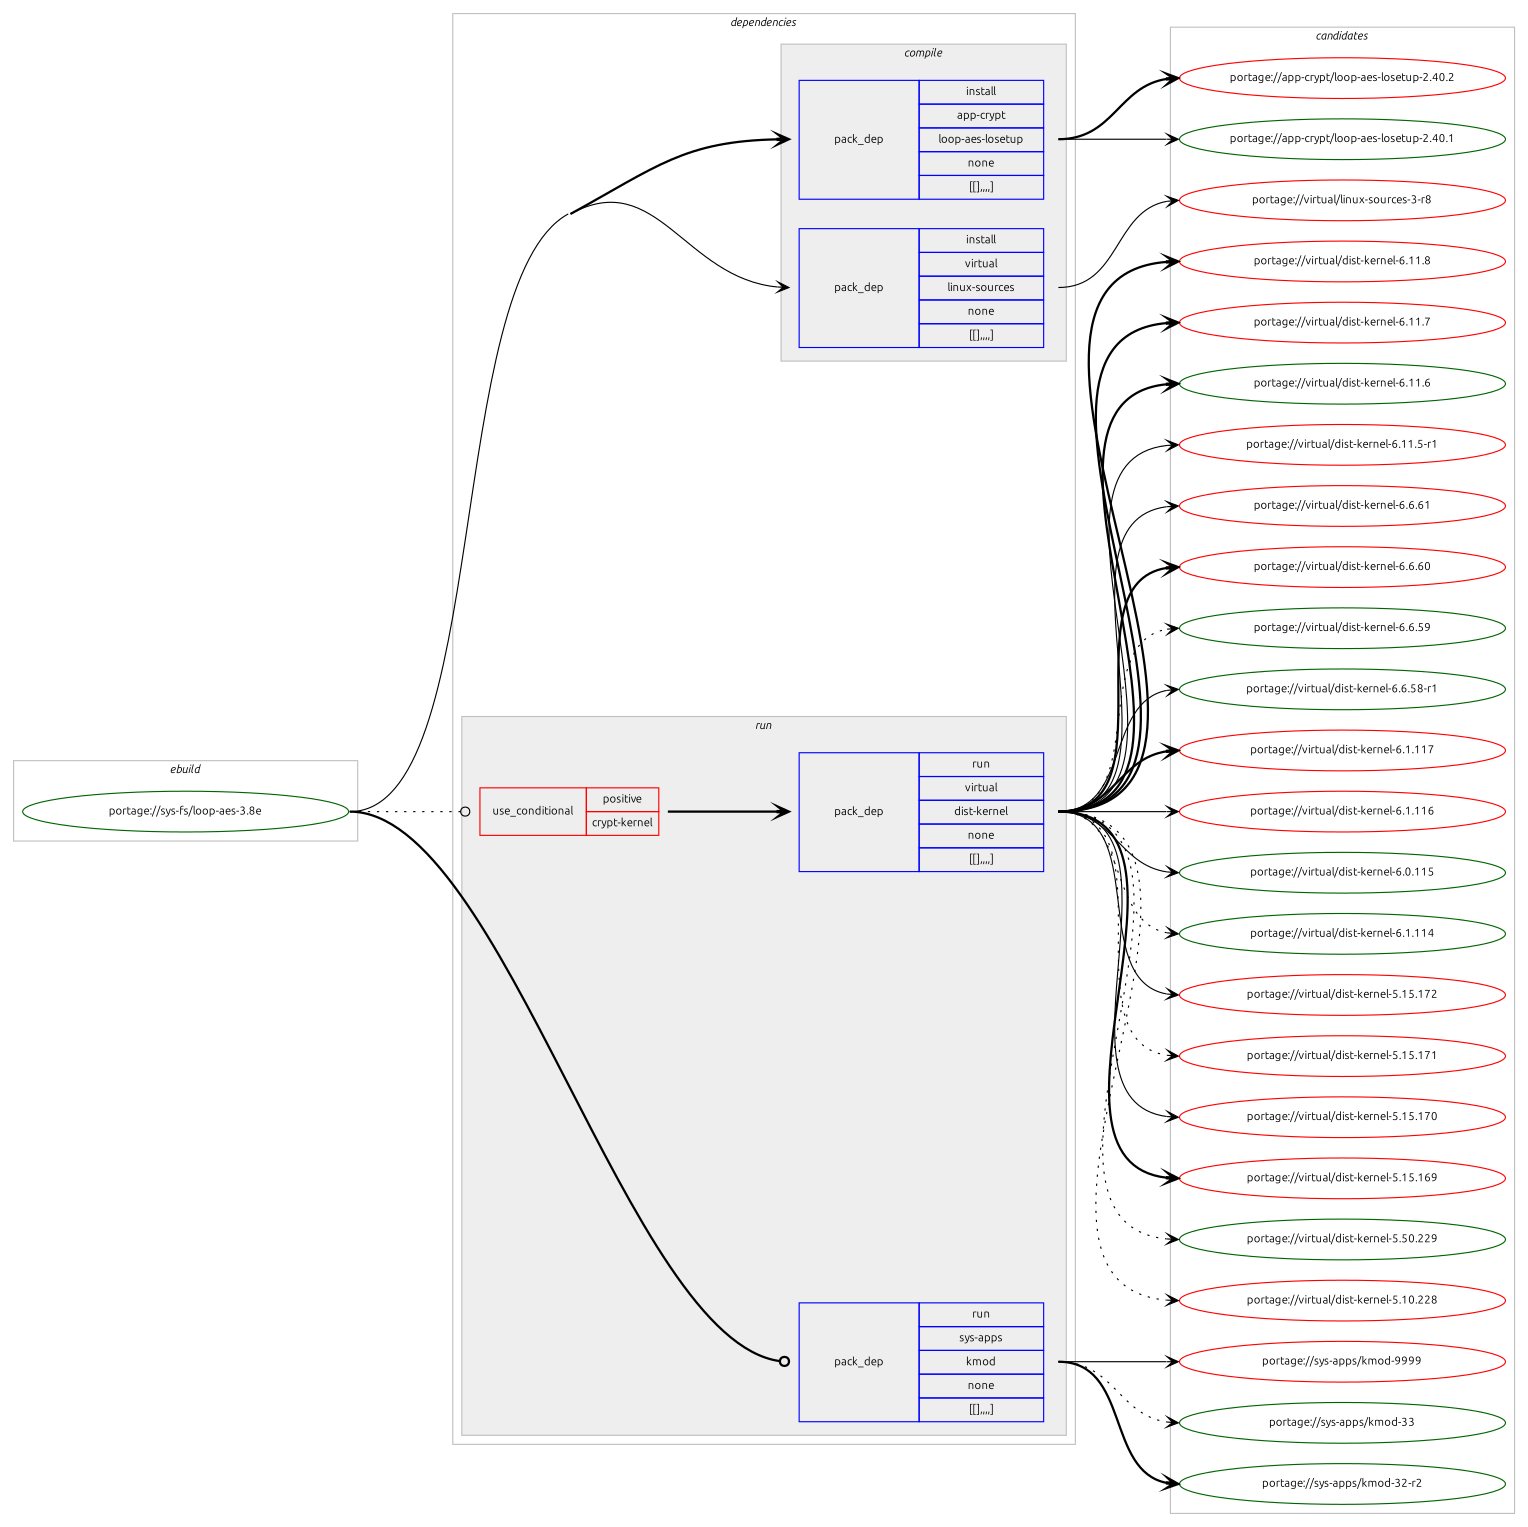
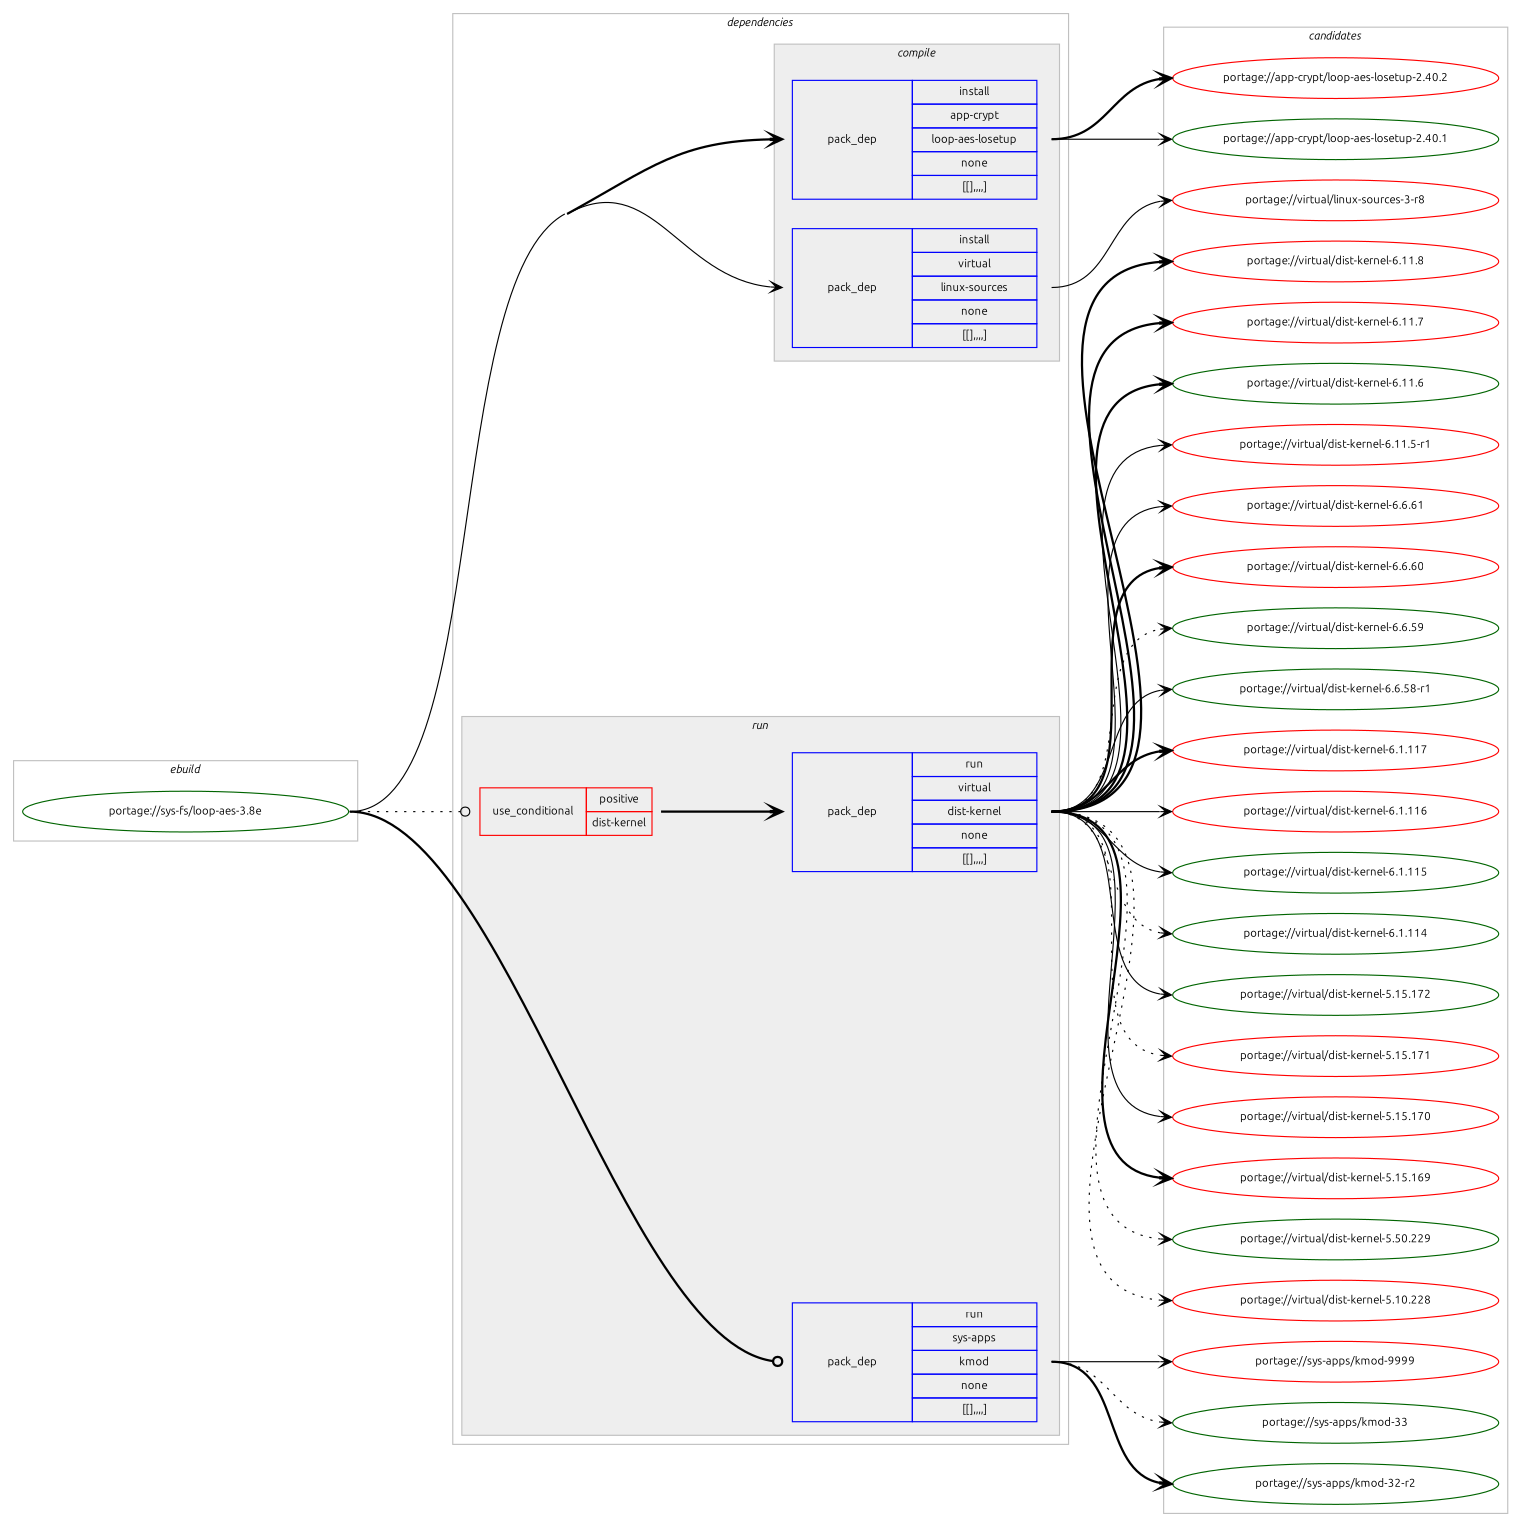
node "use_conditional": text "crypt-kernel" -> "dist-kernel"
node "portage://virtual/dist-kernel-6.0.115": label "portage://virtual/dist-kernel-6.0.115" -> "portage://virtual/dist-kernel-6.1.115"
node "portage://virtual/dist-kernel-5.15.172": color red -> darkgreen
